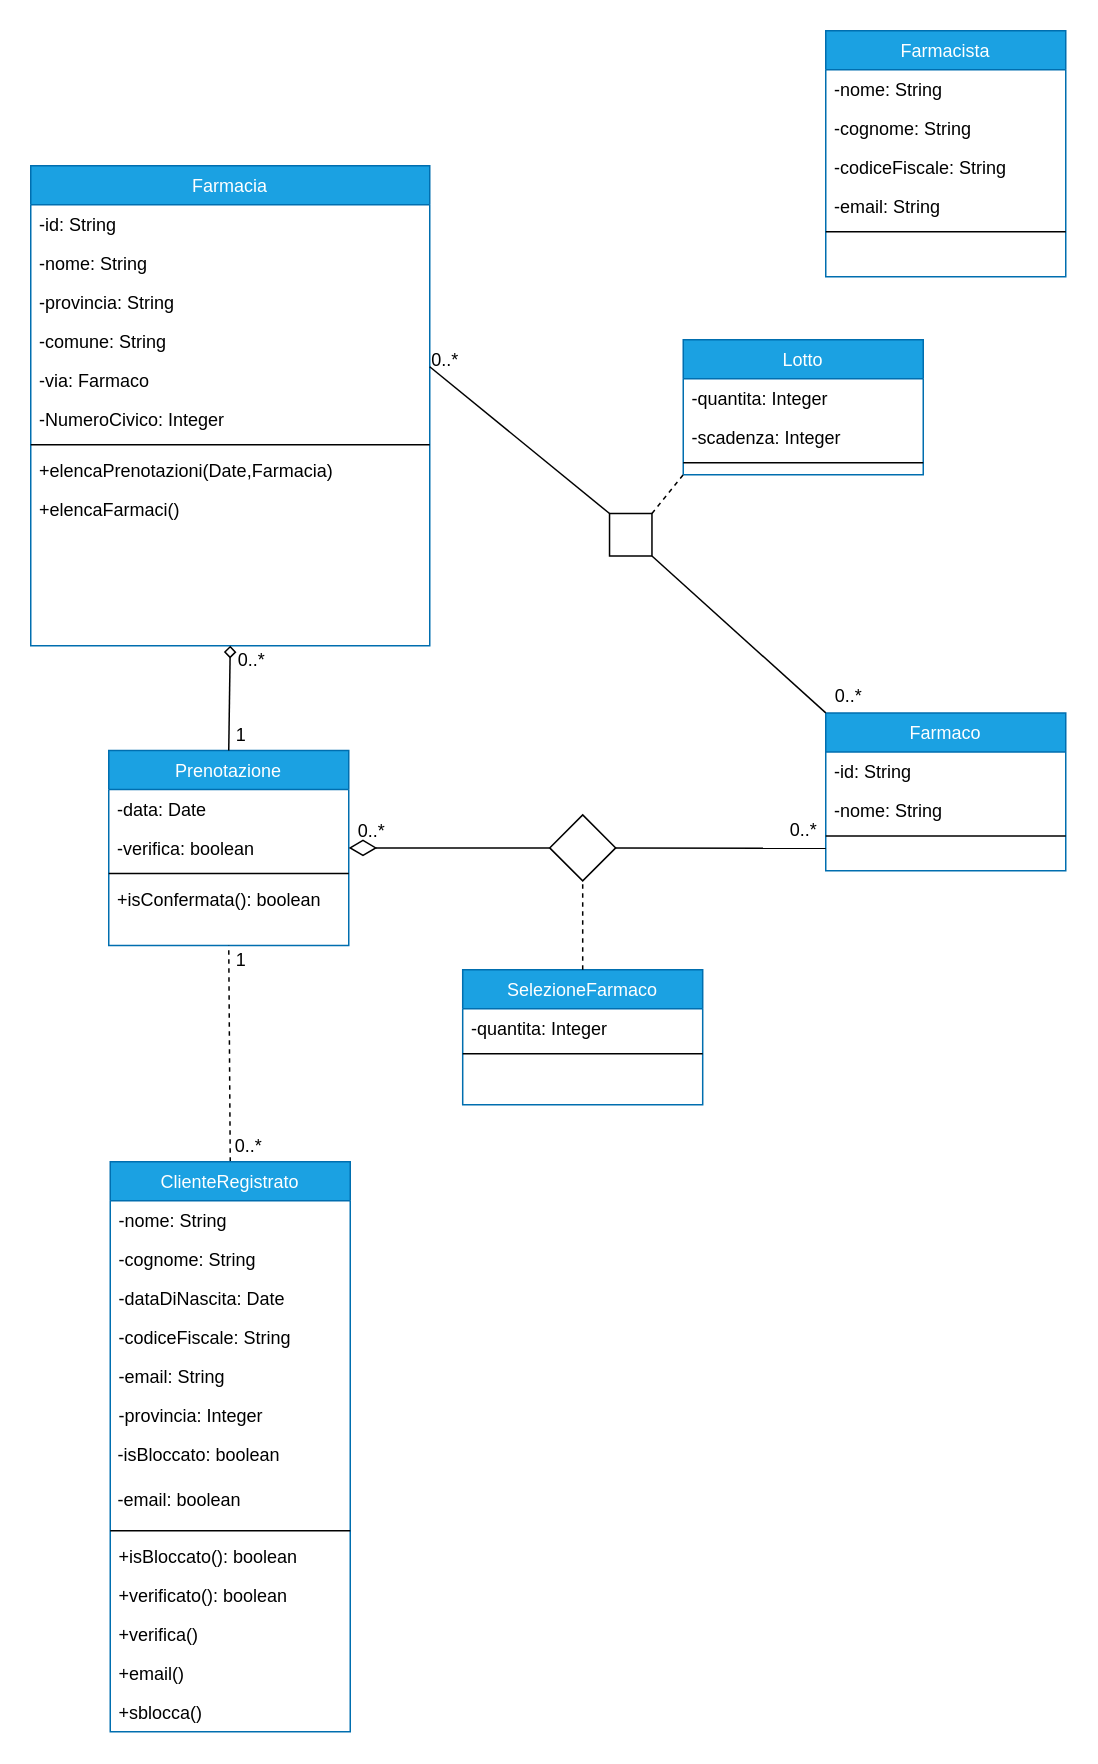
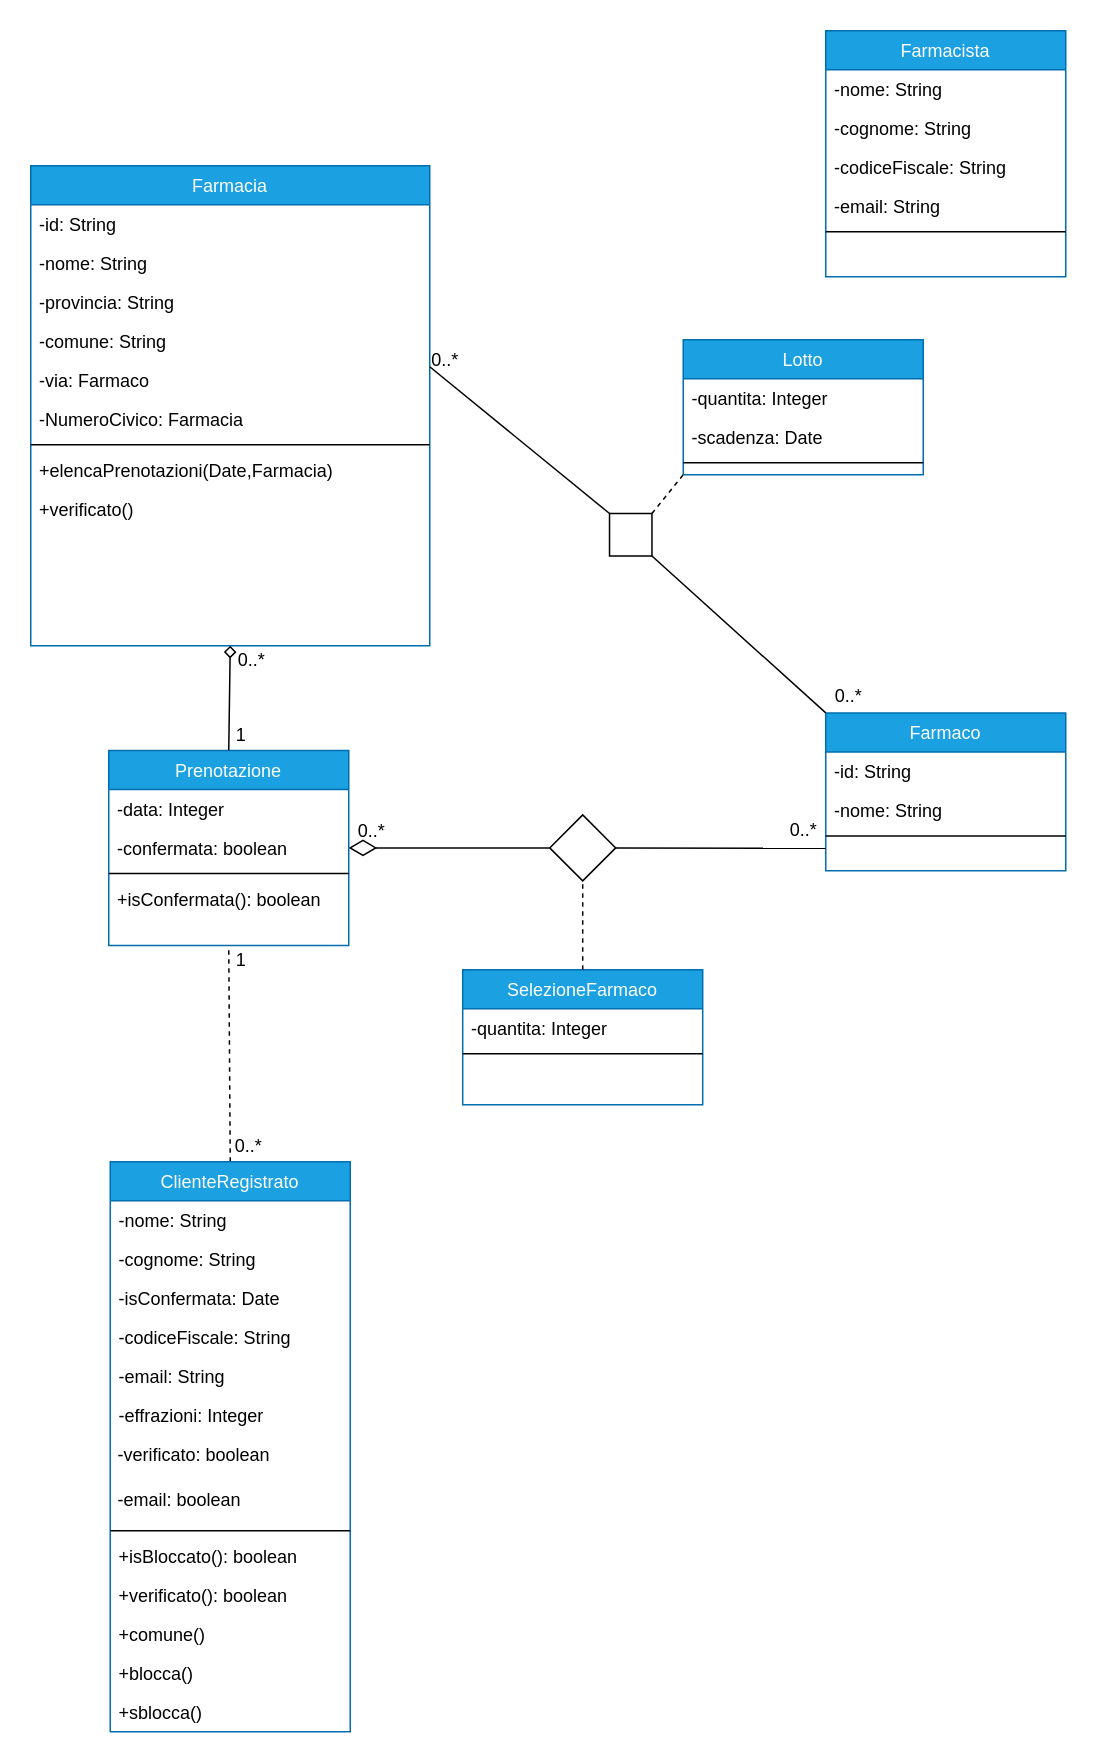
node "-NumeroCivico: Integer": label "-NumeroCivico: Integer" -> "-NumeroCivico: Farmacia"
node "-scadenza: Integer": label "-scadenza: Integer" -> "-scadenza: Date"
node "+elencaFarmaci()": label "+elencaFarmaci()" -> "+verificato()"
node "-data: Date": label "-data: Date" -> "-data: Integer"
node "-verifica: boolean": label "-verifica: boolean" -> "-confermata: boolean"
node "-dataDiNascita: Date": label "-dataDiNascita: Date" -> "-isConfermata: Date"
node "-provincia: Integer": label "-provincia: Integer" -> "-effrazioni: Integer"
node "-isBloccato: boolean": label "-isBloccato: boolean" -> "-verificato: boolean"
node "+verifica()": label "+verifica()" -> "+comune()"
node "+email()": label "+email()" -> "+blocca()"
